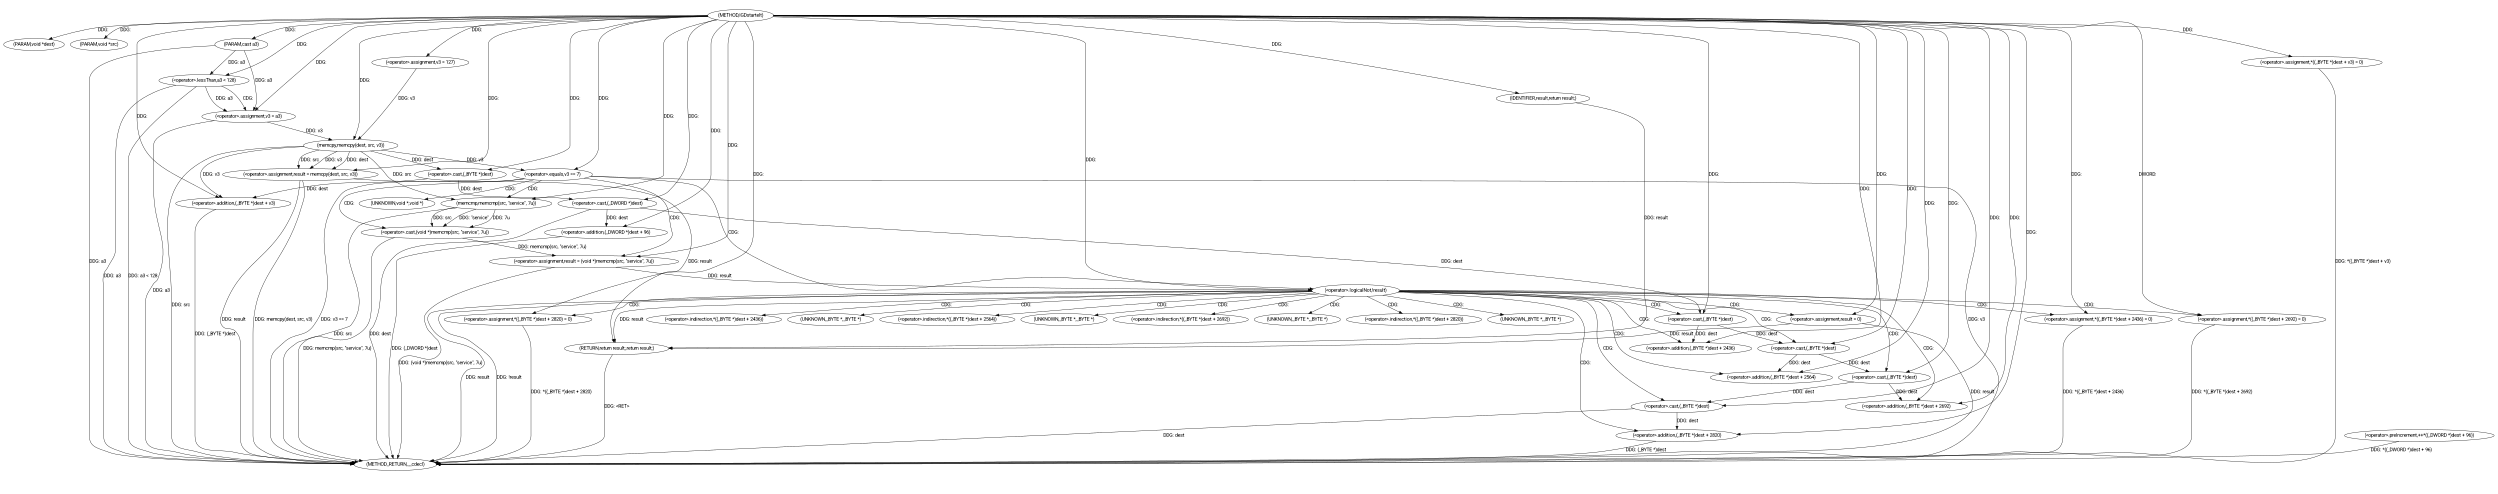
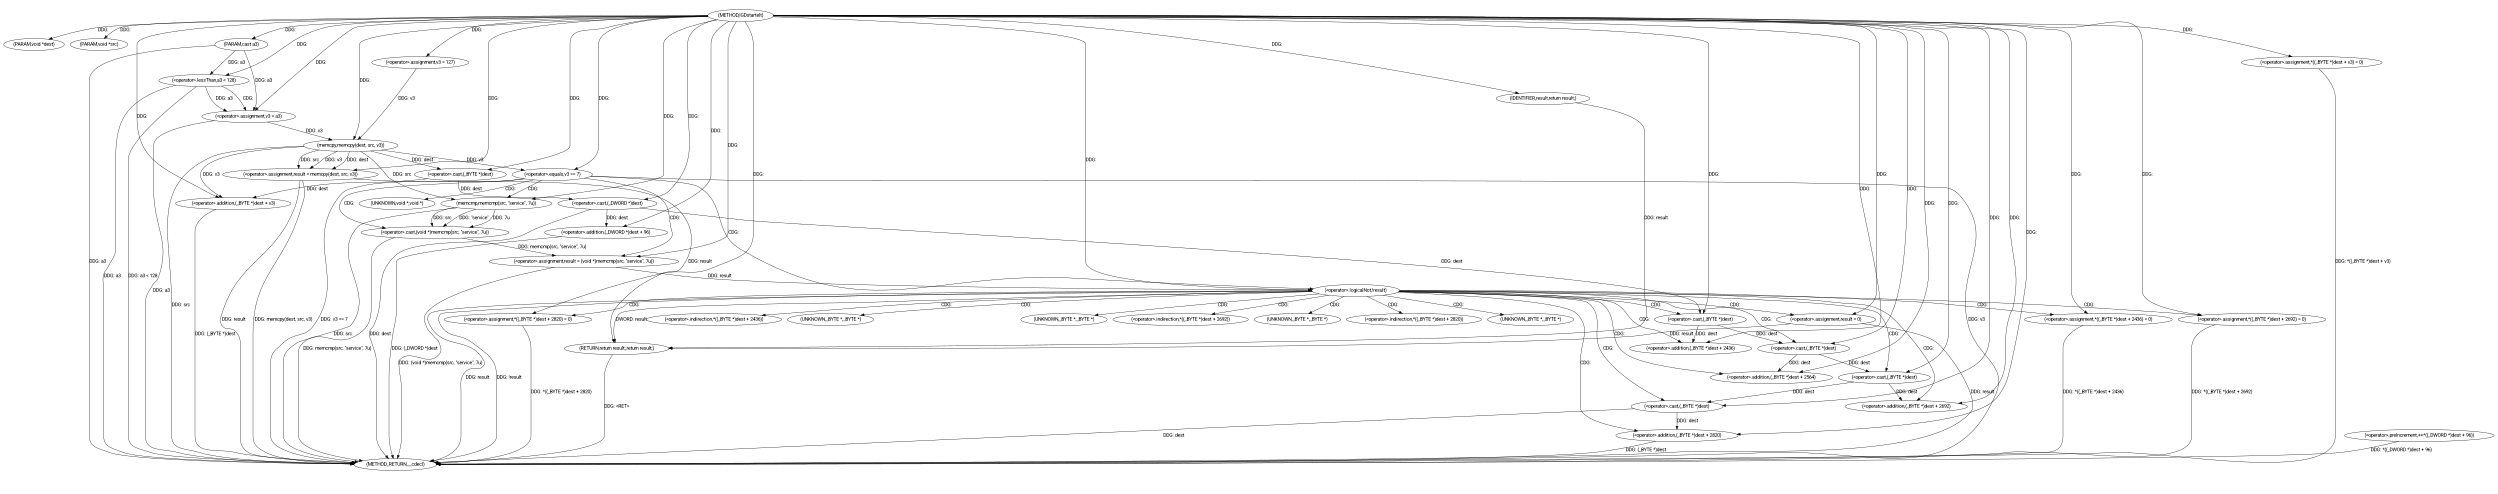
edge "(METHOD,IGDstartelt)" -> "(<operator>.assignment,*((_BYTE *)dest + 2692) = 0)": label "DWORD: " -> "DDG: "
edge "(<operator>.logicalNot,!result)" -> "(RETURN,return result;,return result;)": label "DDG: result" -> "DWORD: result"
node "(<operator>.indirection,*((_BYTE *)dest + 2564))": removed
